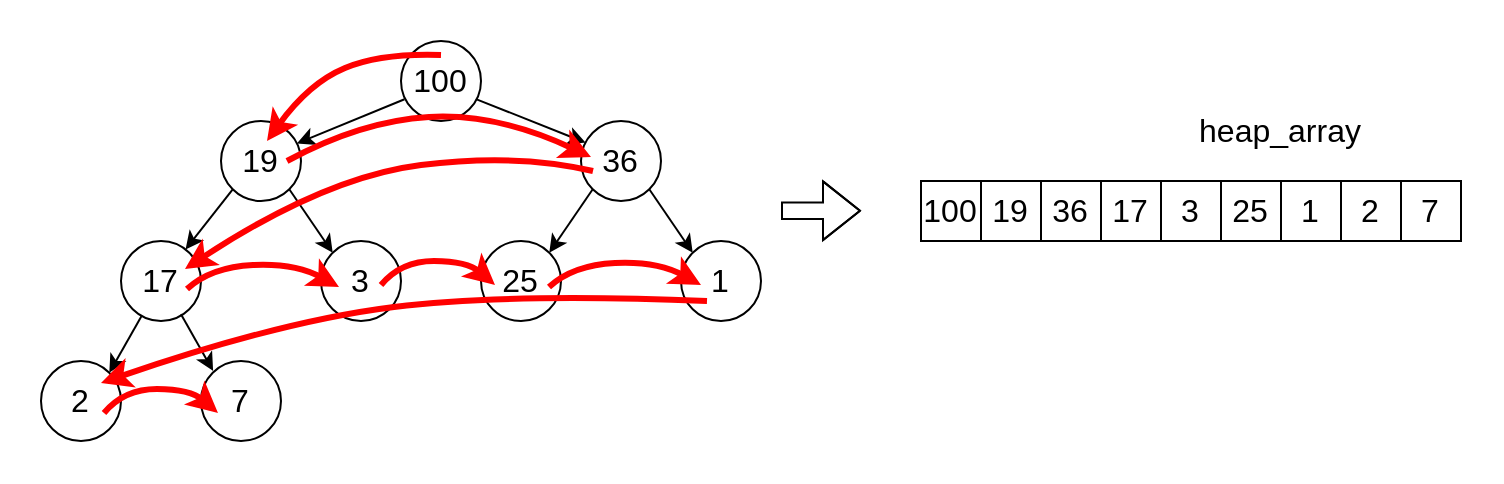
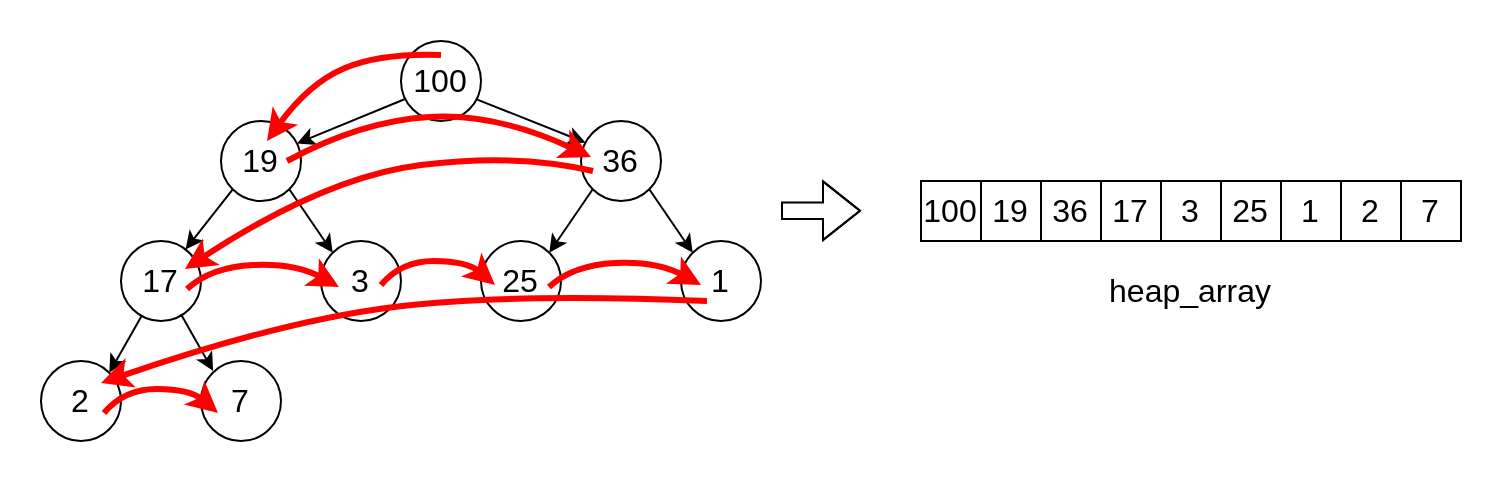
node "heap_array": moved (1281, 131) -> (1191, 291)
